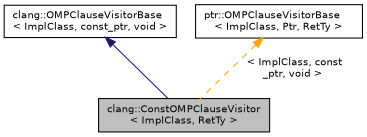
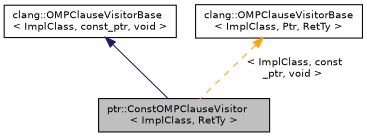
node "ptr::OMPClauseVisitorBase < ImplClass, Ptr, RetTy >": label "ptr::OMPClauseVisitorBase < ImplClass, Ptr, RetTy >" -> "clang::OMPClauseVisitorBase < ImplClass, Ptr, RetTy >"
node "clang::ConstOMPClauseVisitor < ImplClass, RetTy >": label "clang::ConstOMPClauseVisitor < ImplClass, RetTy >" -> "ptr::ConstOMPClauseVisitor < ImplClass, RetTy >"
